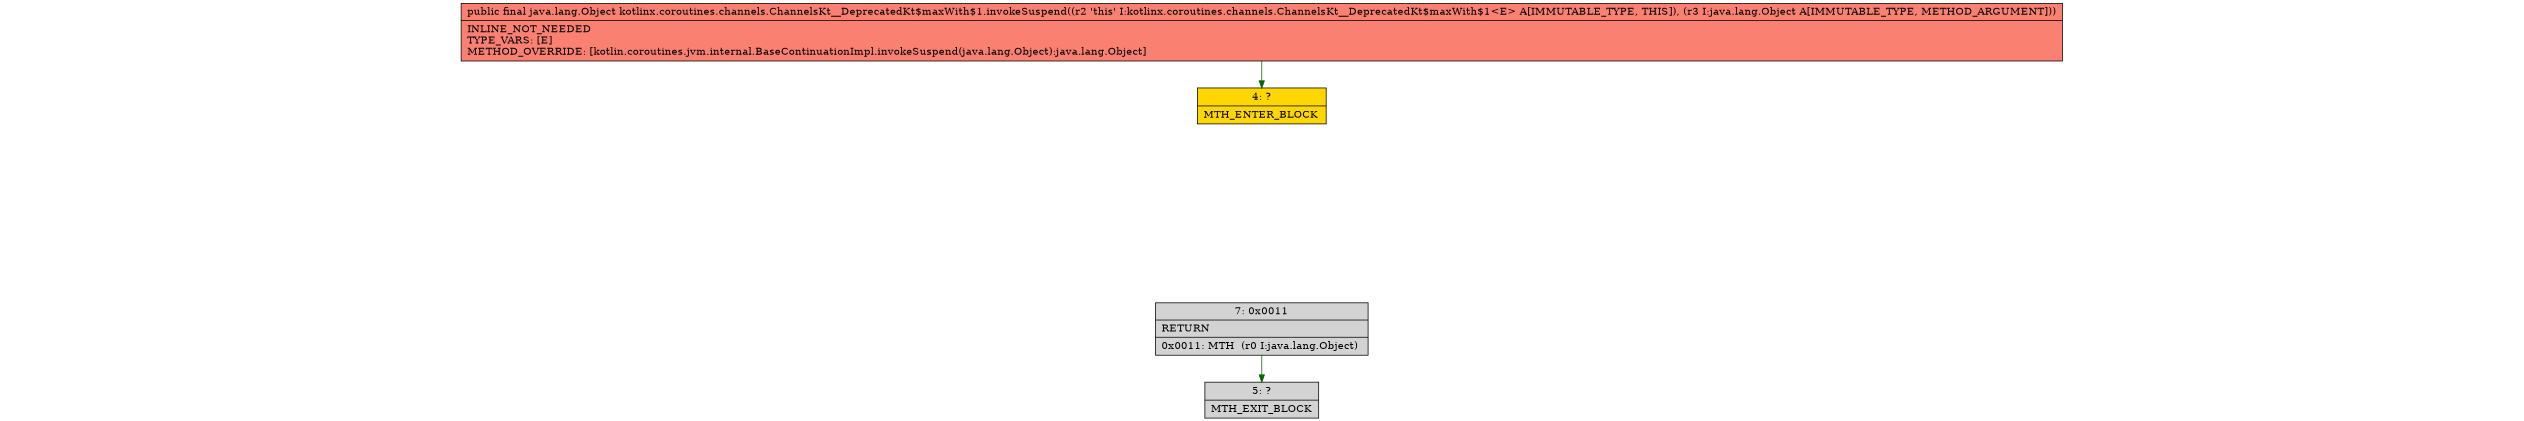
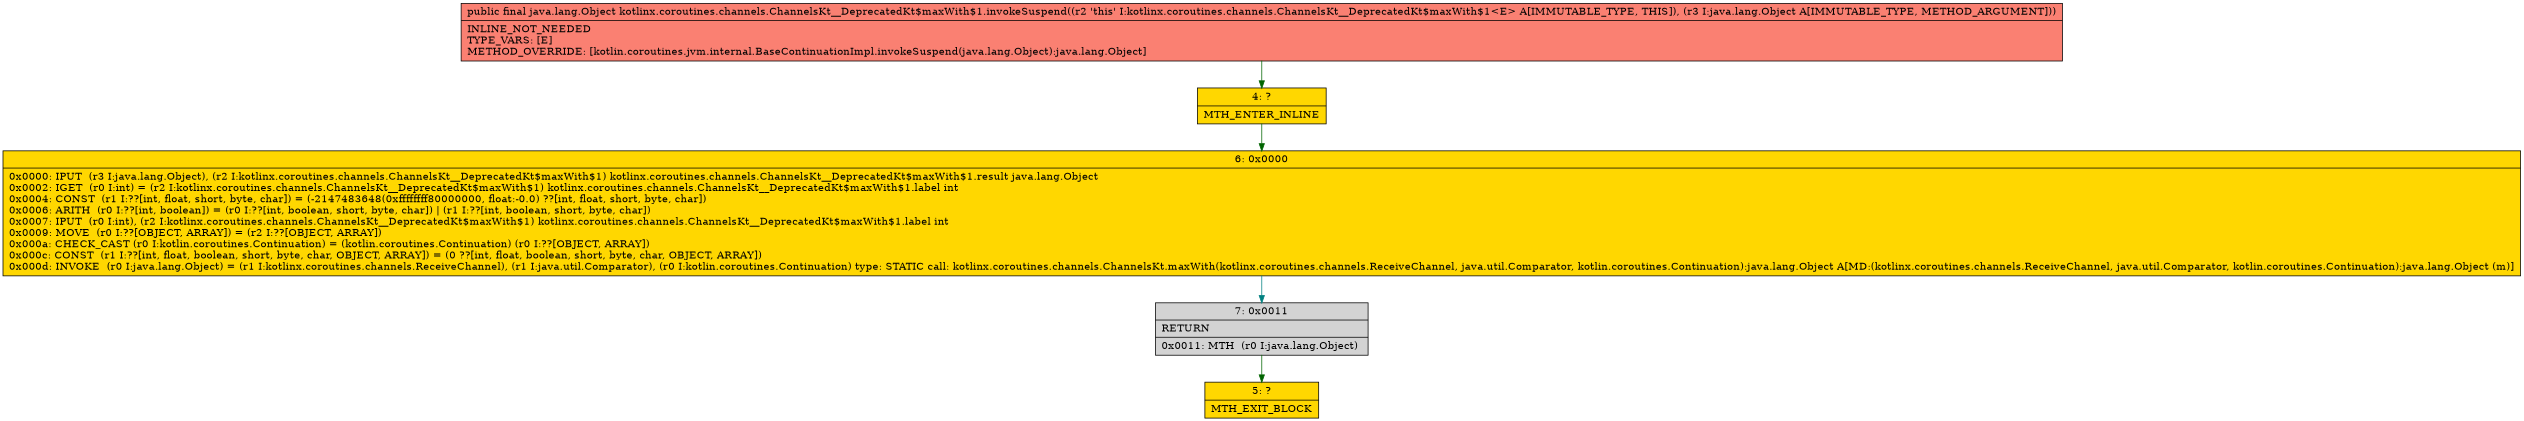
node "4: ?": text "MTH_ENTER_BLOCK" -> "MTH_ENTER_INLINE"
node "6: 0x0000": added
node "5: ?": fillcolor lightgrey -> gold
